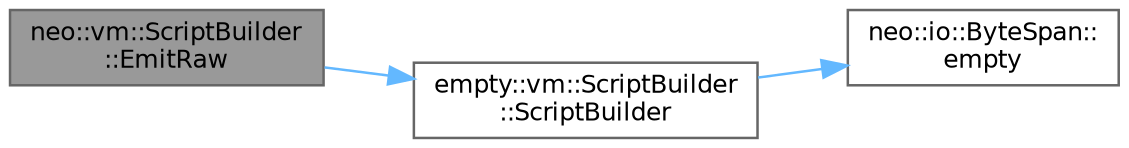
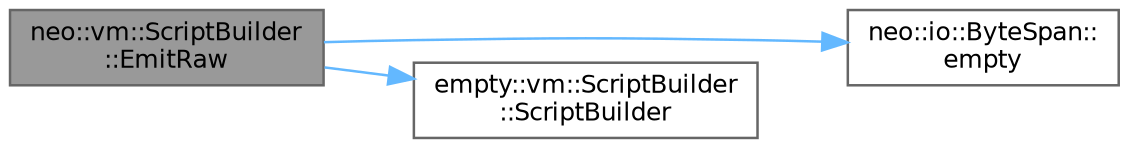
edge "empty::vm::ScriptBuilder ::ScriptBuilder" -> "neo::io::ByteSpan:: empty": now "neo::vm::ScriptBuilder ::EmitRaw" -> "neo::io::ByteSpan:: empty"
